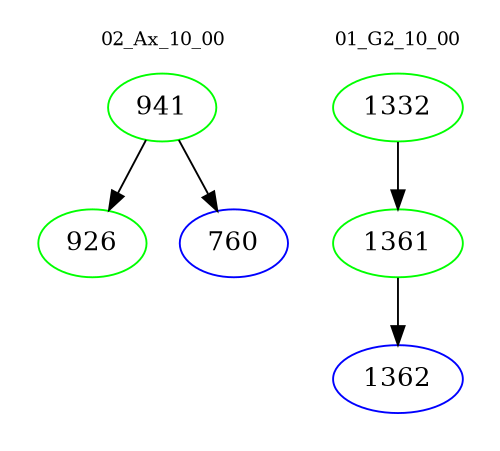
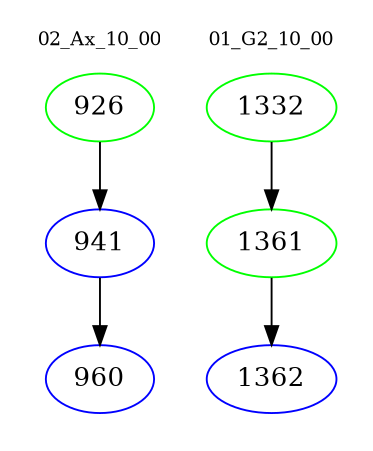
node "941": color green -> blue
edge "941" -> "926": reversed
node "760": label "760" -> "960"
